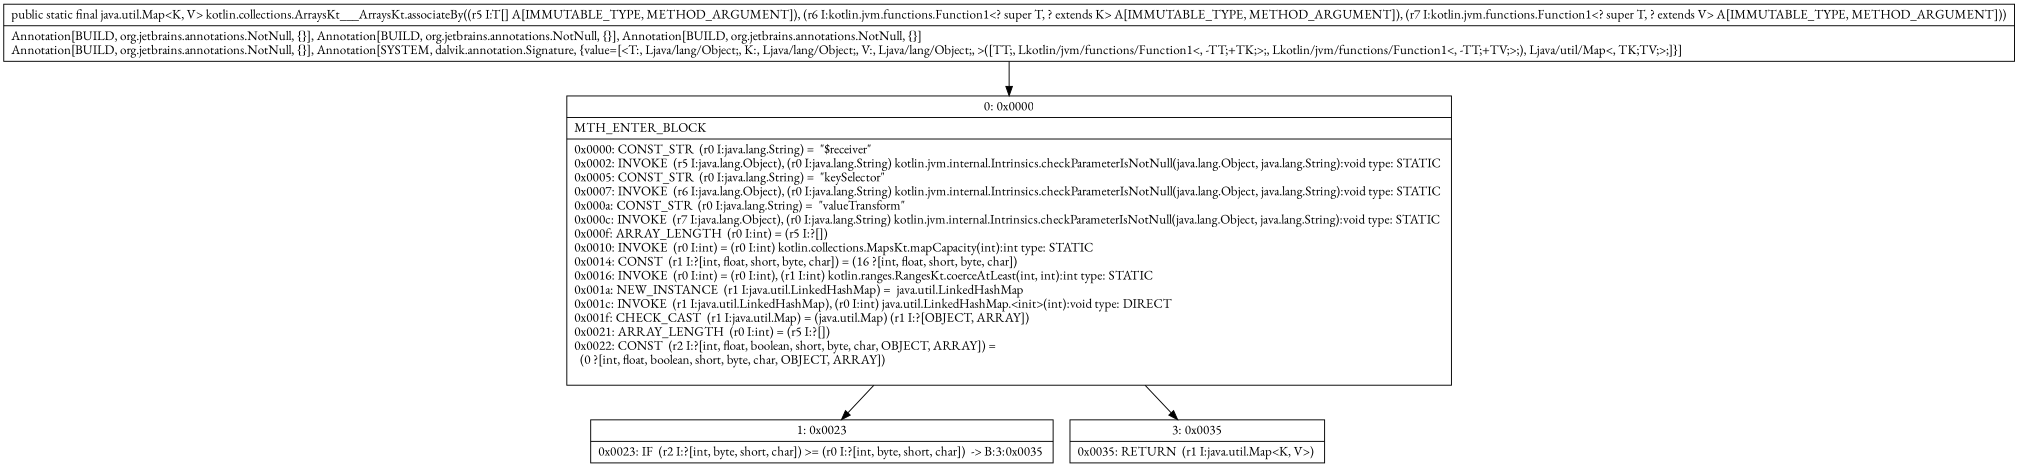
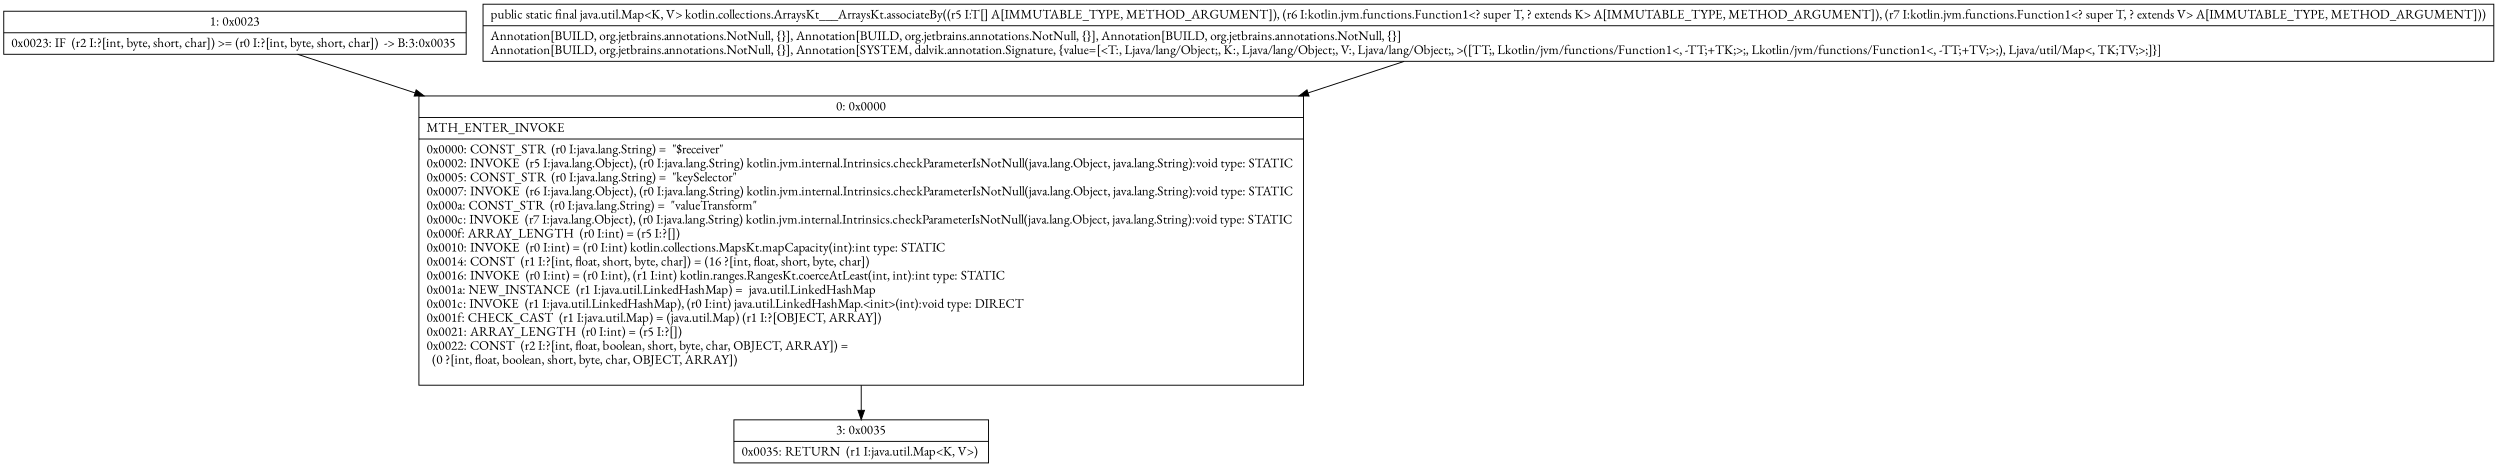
node "0: 0x0000": text "MTH_ENTER_BLOCK" -> "MTH_ENTER_INVOKE"
edge "0: 0x0000" -> "1: 0x0023": reversed
